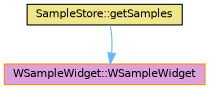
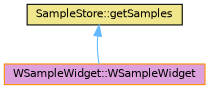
edge "SampleStore::getSamples" -> "WSampleWidget::WSampleWidget": reversed
